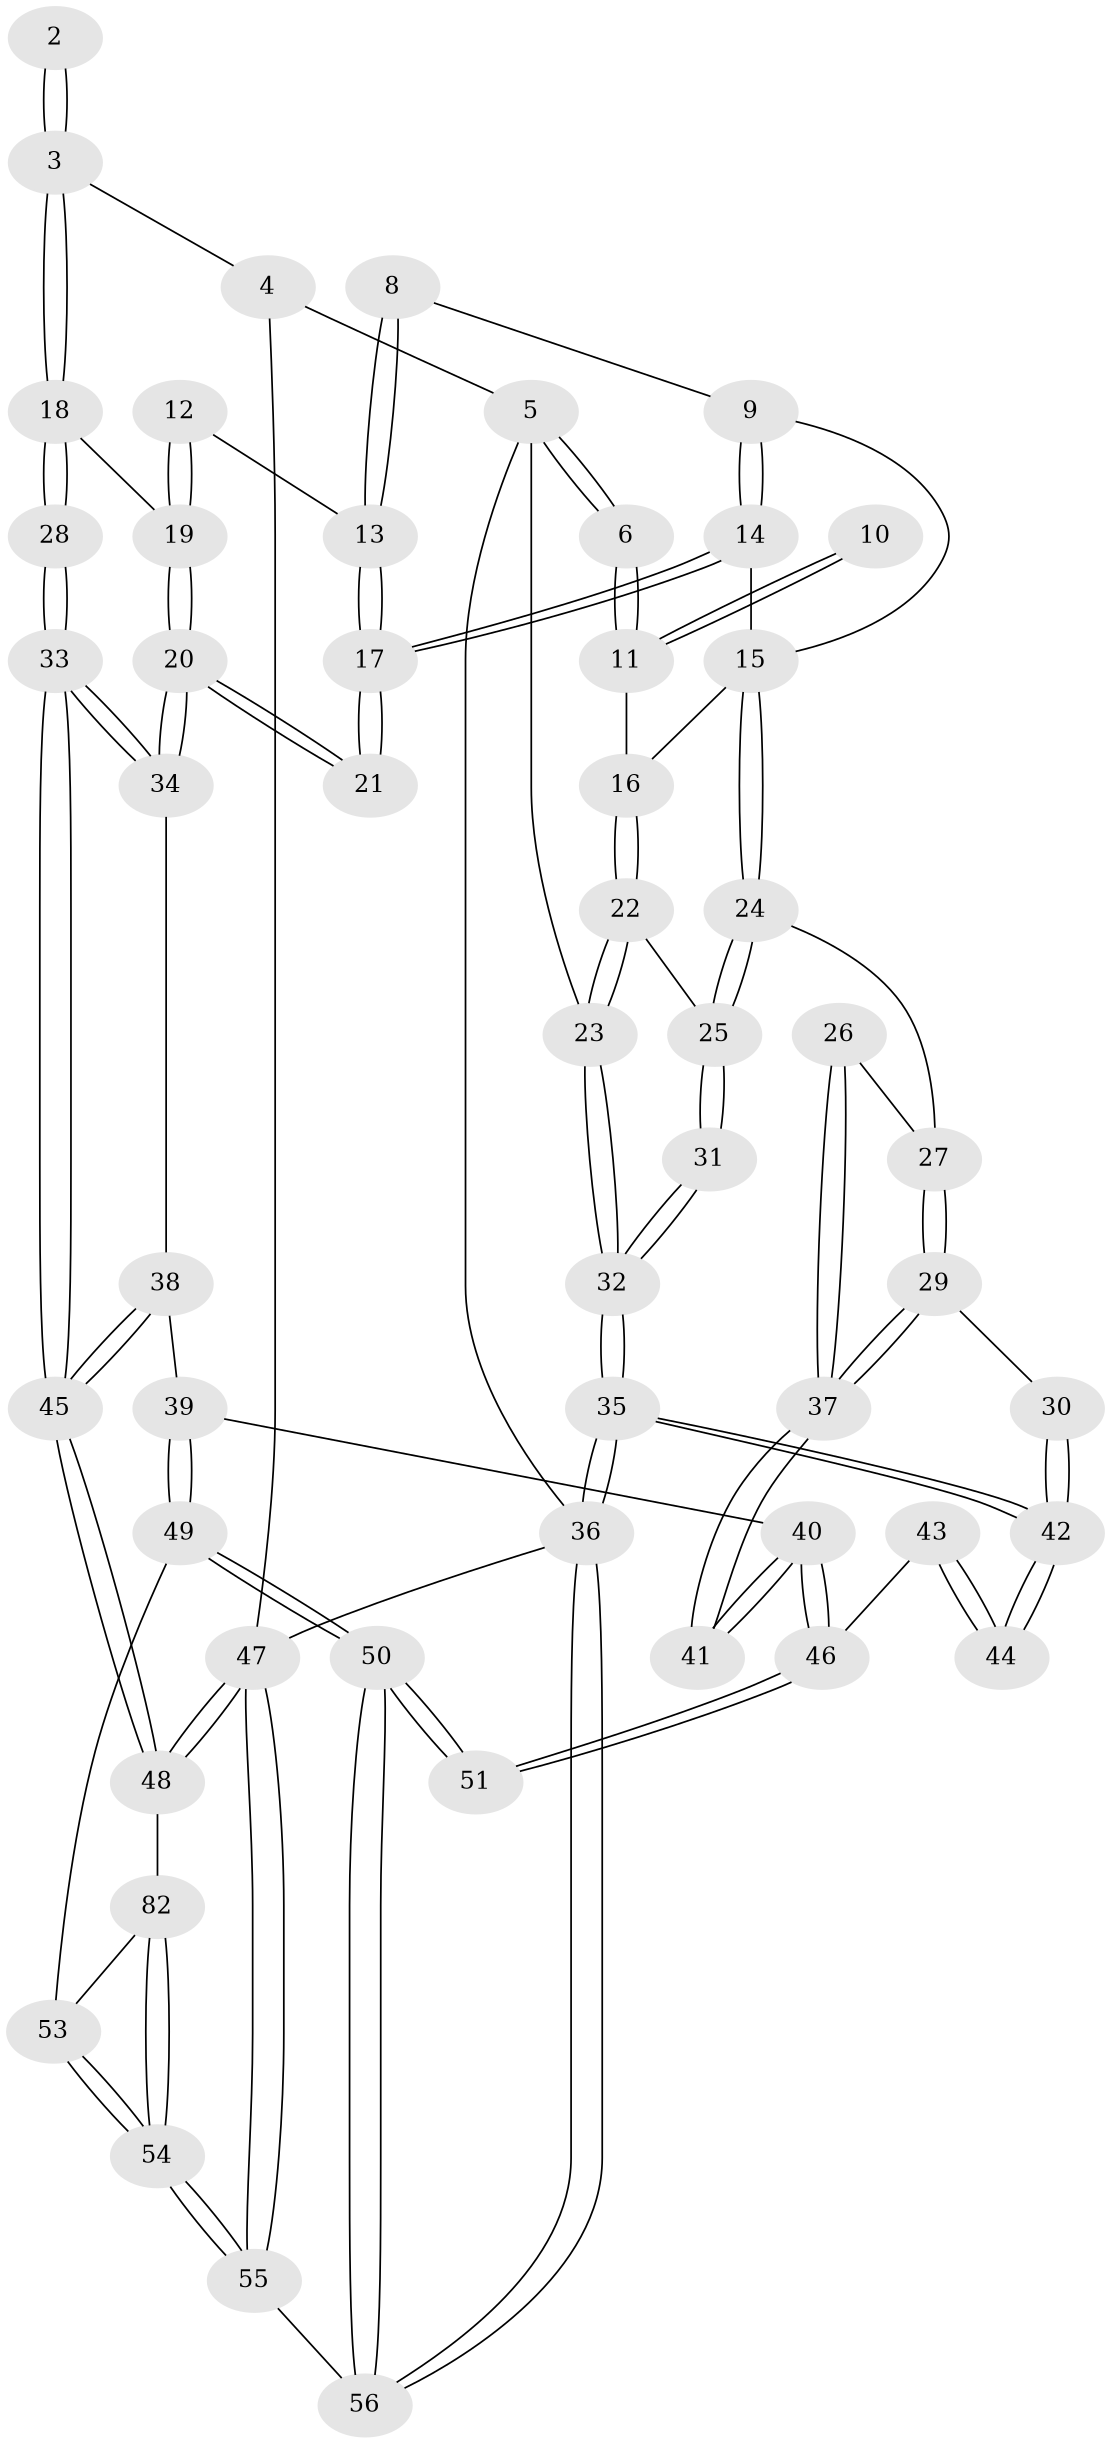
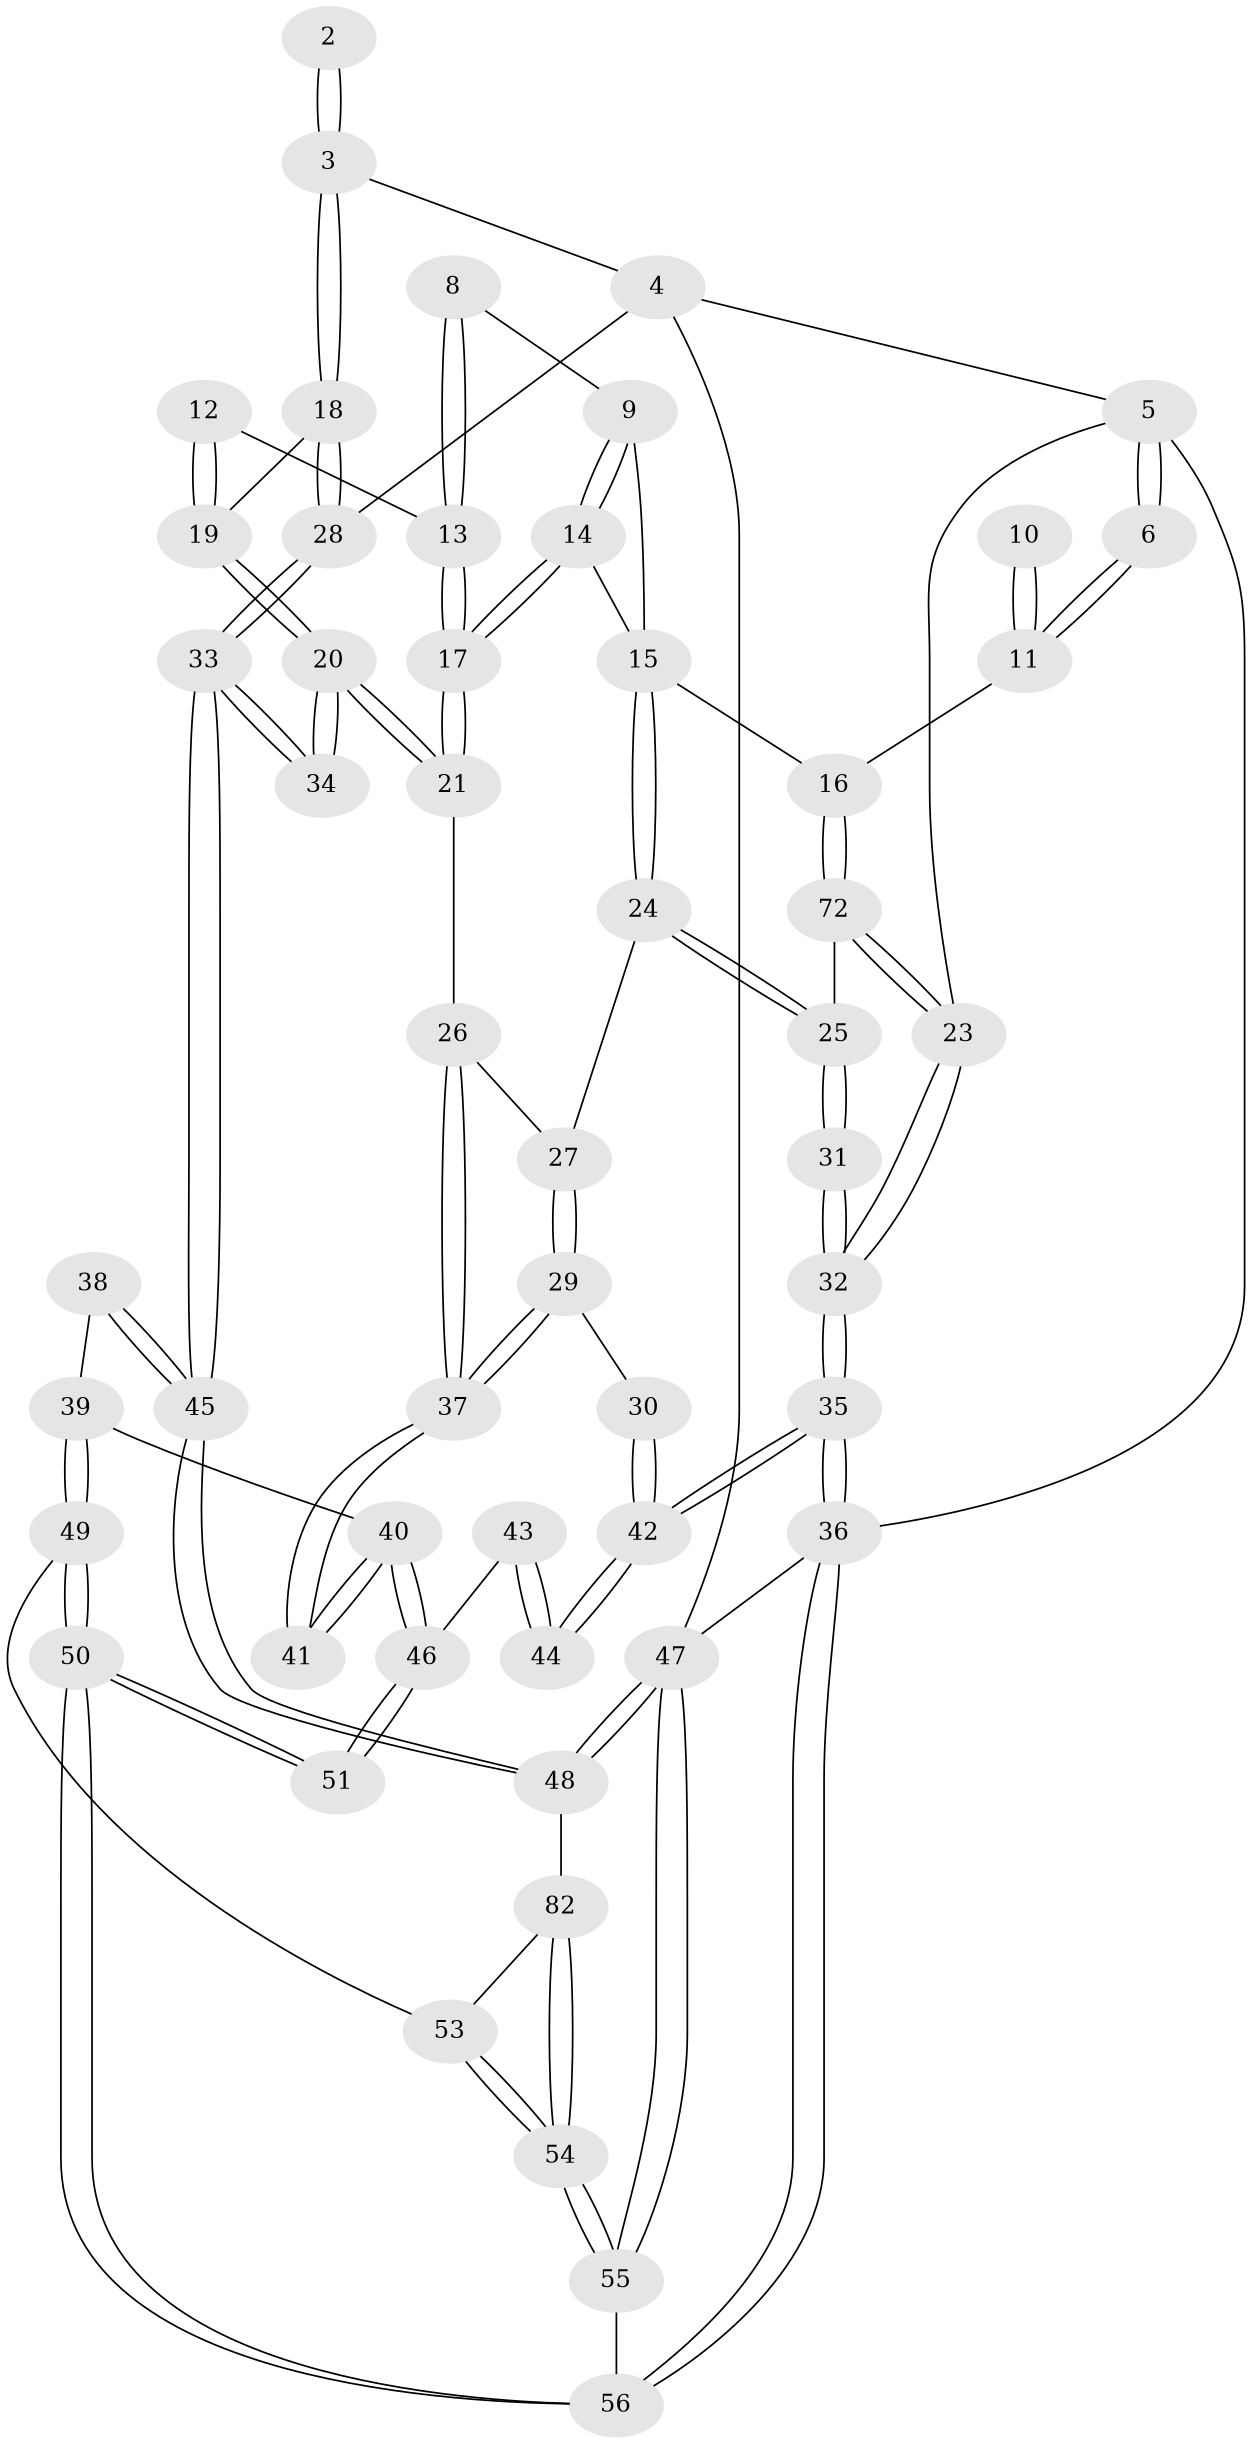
edge "4" -- "28": added
edge "21" -- "26": added
node "22": label "22" -> "72"
edge "34" -- "38": removed
